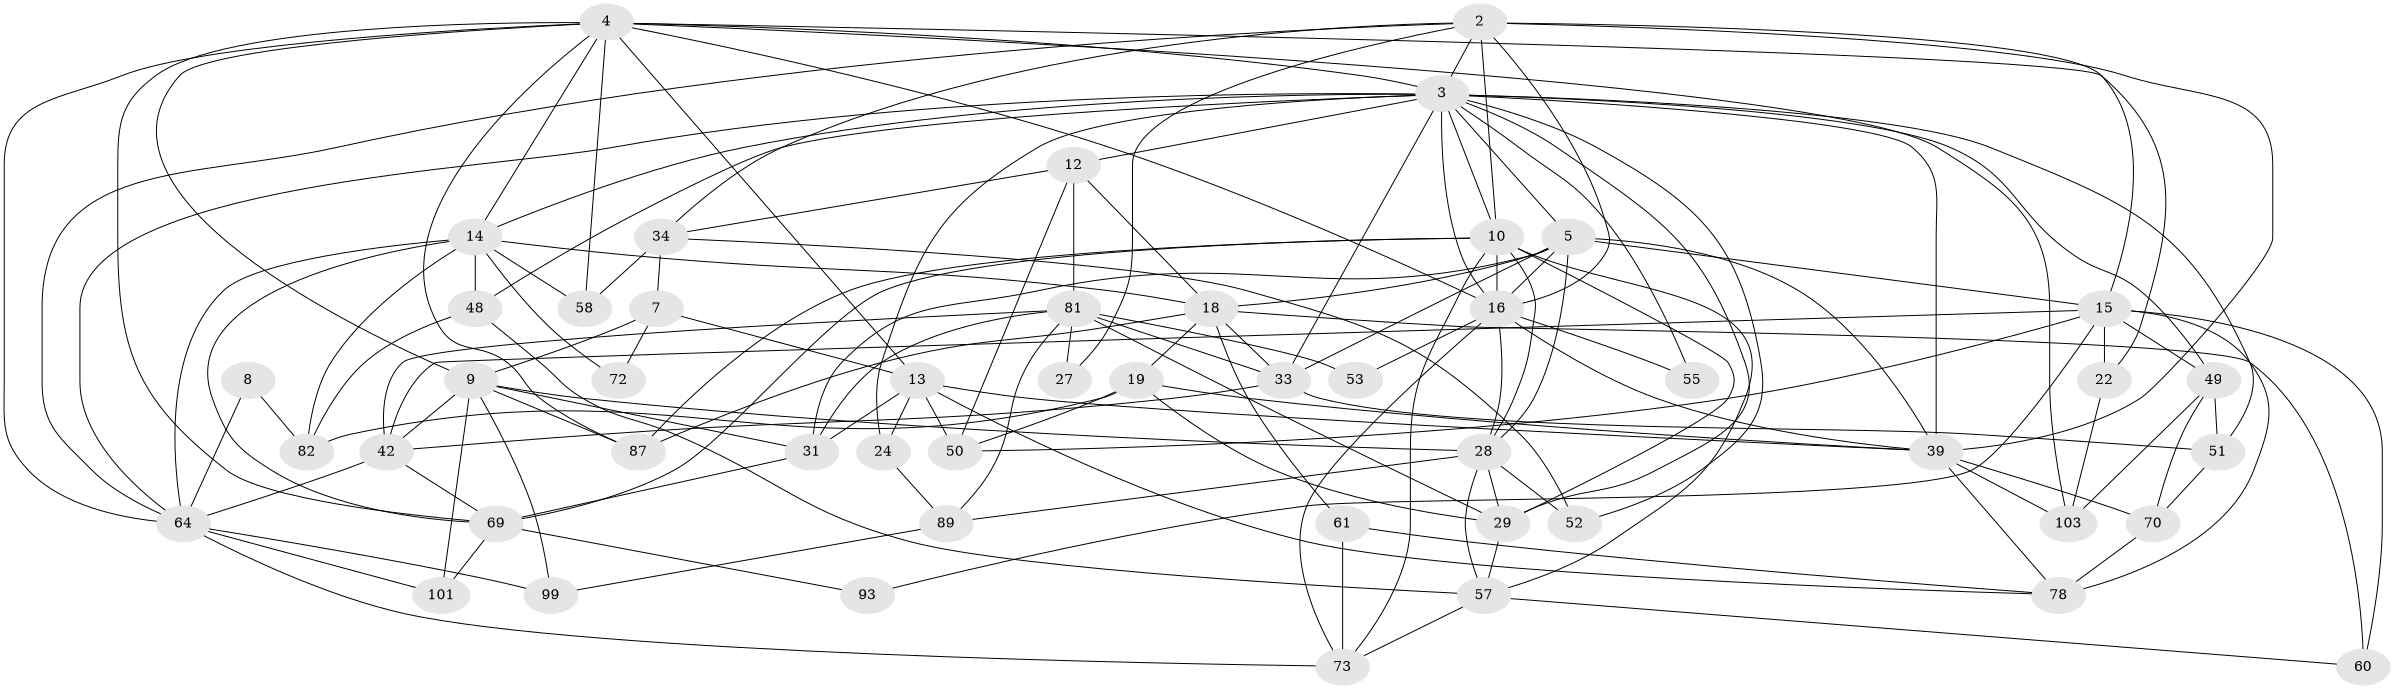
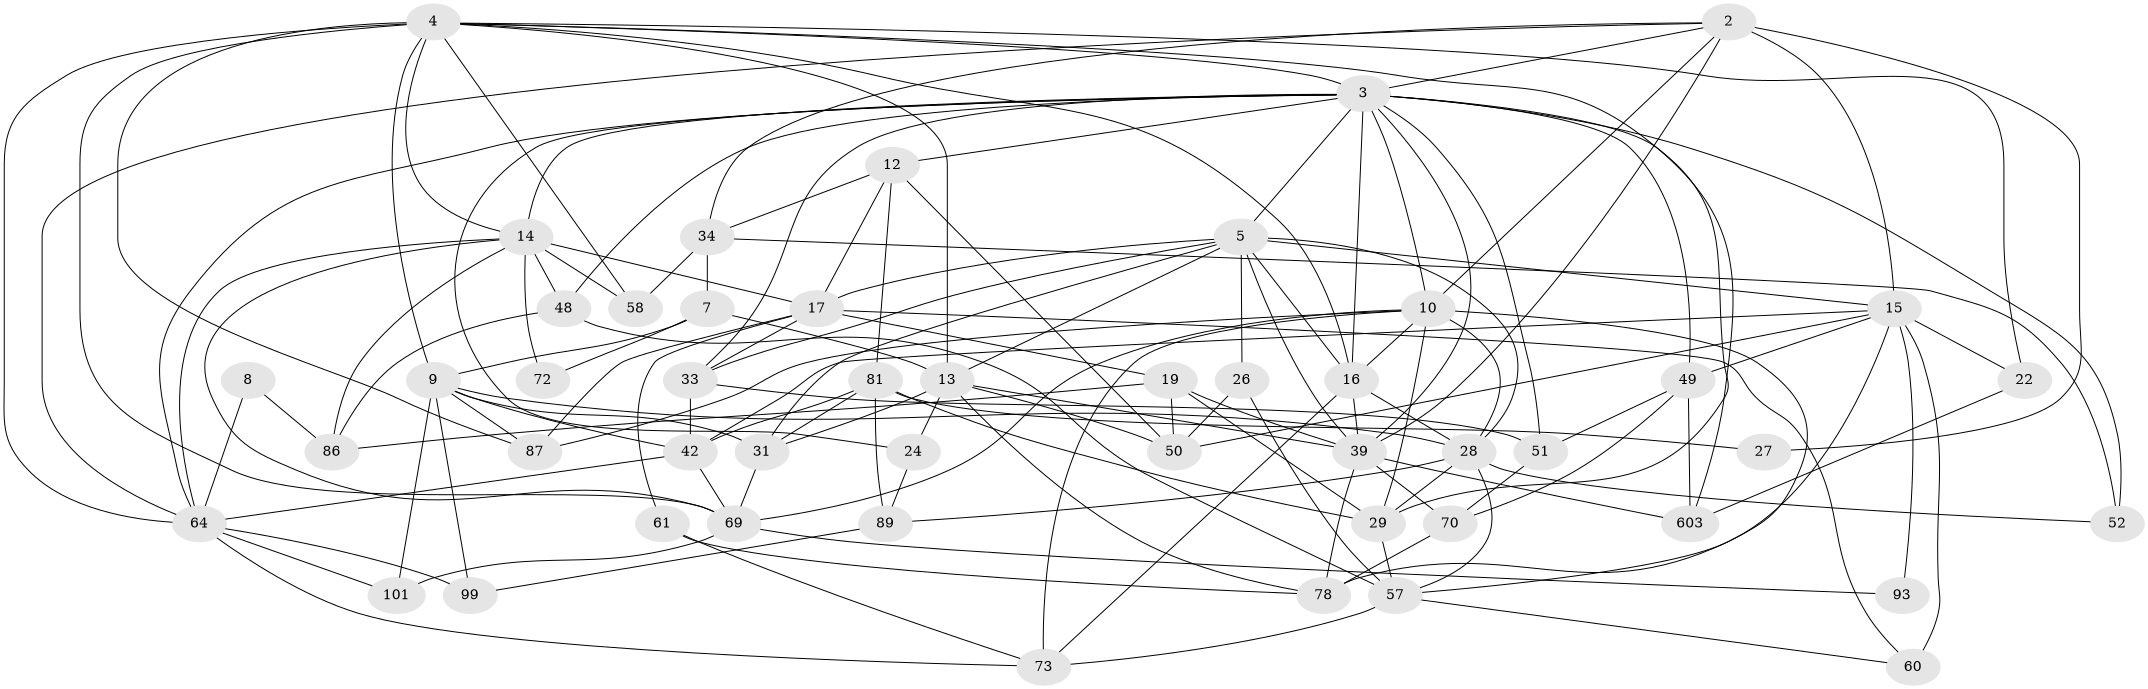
edge "2" -- "16": removed
edge "5" -- "13": added
node "18": label "18" -> "17"
edge "81" -- "33": removed
node "26": added
node "53": removed
node "55": removed
node "82": label "82" -> "86"
node "103": label "103" -> "603"
